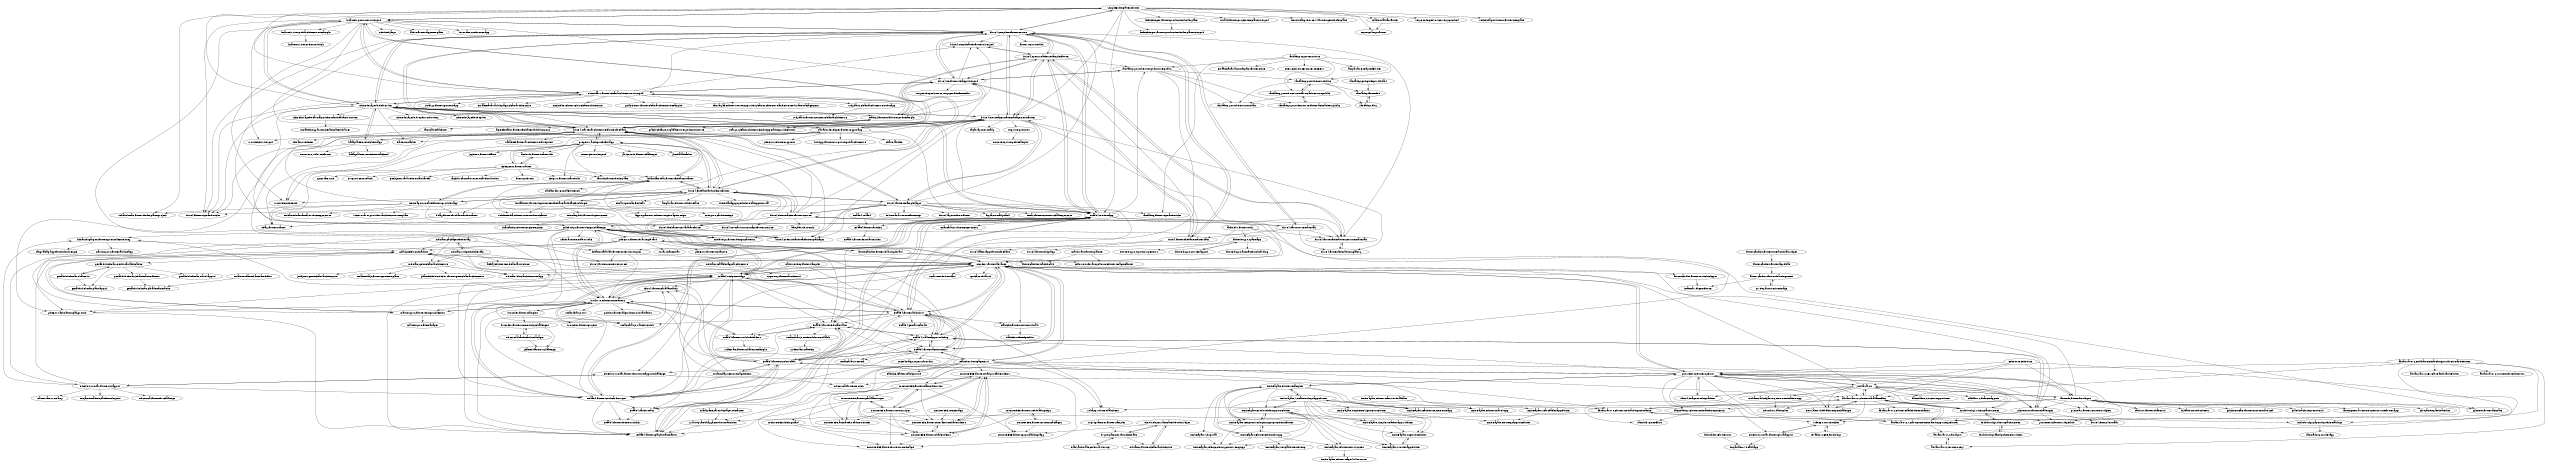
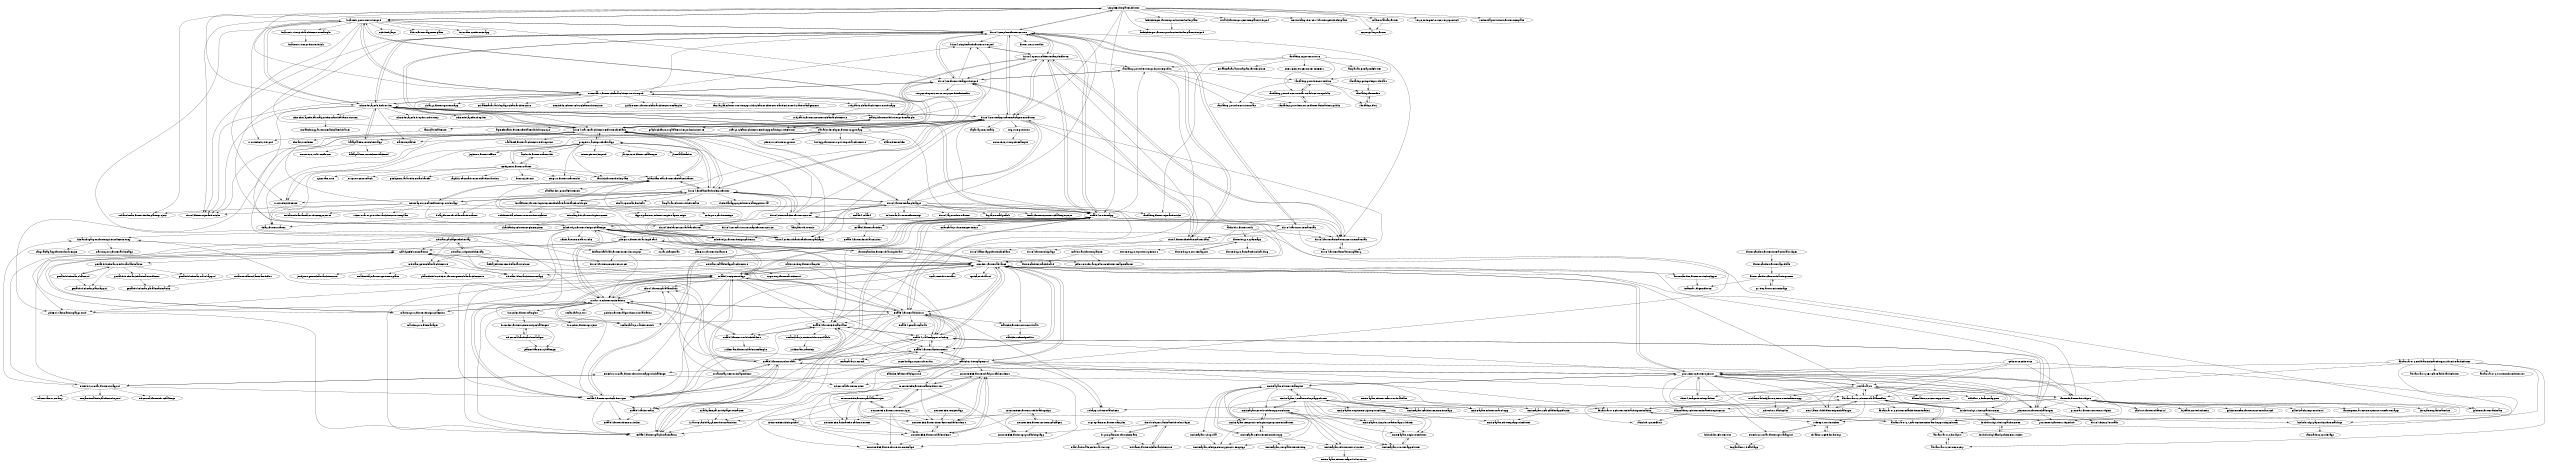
node "elias8/last_fm": label "elias8/last_fm" -> "elias8/freezed_fm"
edge "lohanidamodar/flutter_firebase_starter" -> "weblineindia/Flutter-OTP-Authentication": reversed
edge "KenAragorn/create_flutter_provider_app" -> "delay/flutter_firebase_auth_starter": now "KenAragorn/create_flutter_provider_app" -> "bizz84/flutter_animations_course_materials"
